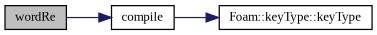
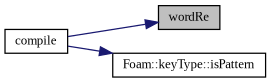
edge "wordRe" -> "compile": reversed
node "Foam::keyType::keyType": label "Foam::keyType::keyType" -> "Foam::keyType::isPattern"
